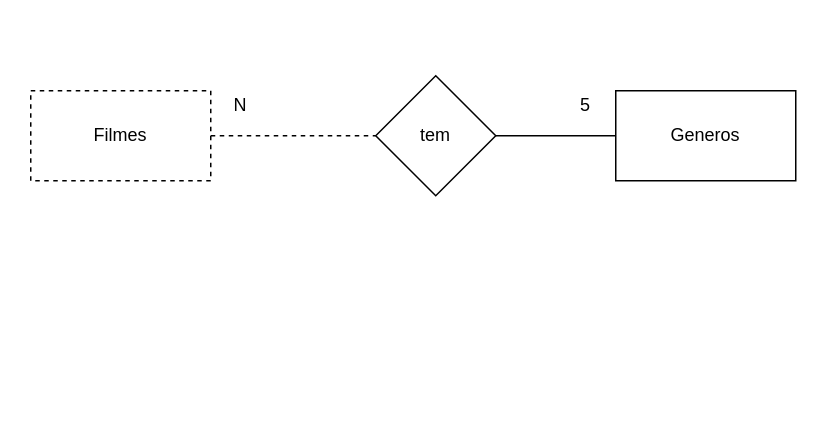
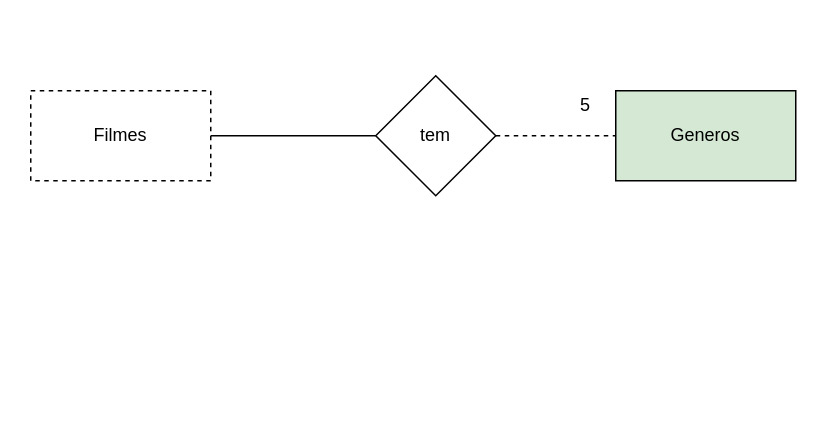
node "N": removed
edge "Filmes" -- "tem": style dashed -> solid
edge "tem" -- "Generos": style solid -> dashed
node "Generos": fillcolor #ffffff -> #d5e8d4
